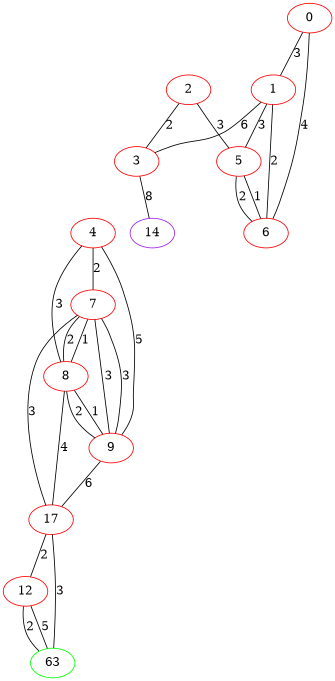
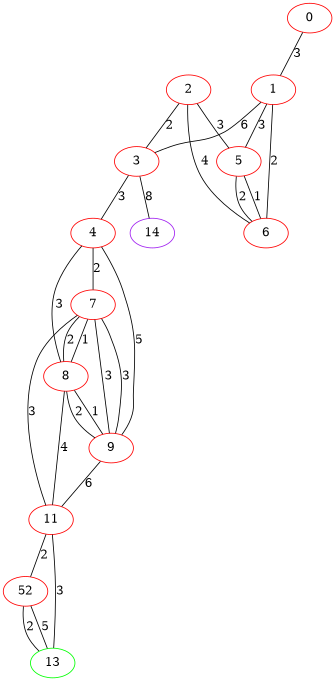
edge "0" -- "6": now "2" -- "6"
edge "3" -- "4": added, label "3"
node "17": label "17" -> "11"
node "12": label "12" -> "52"
node "63": label "63" -> "13"
